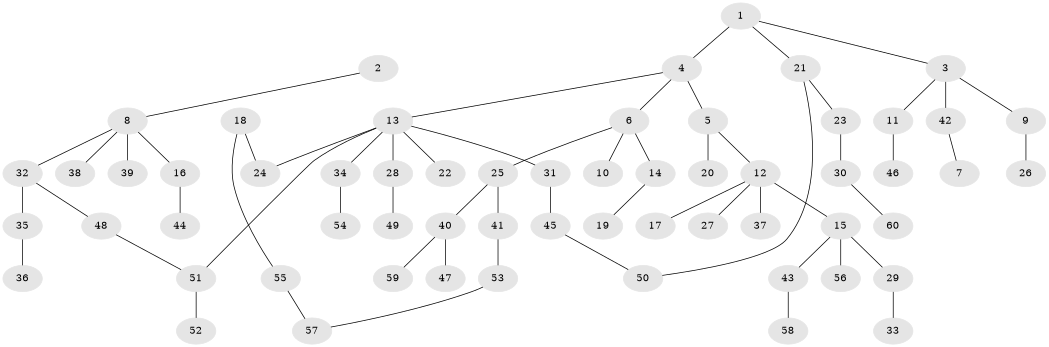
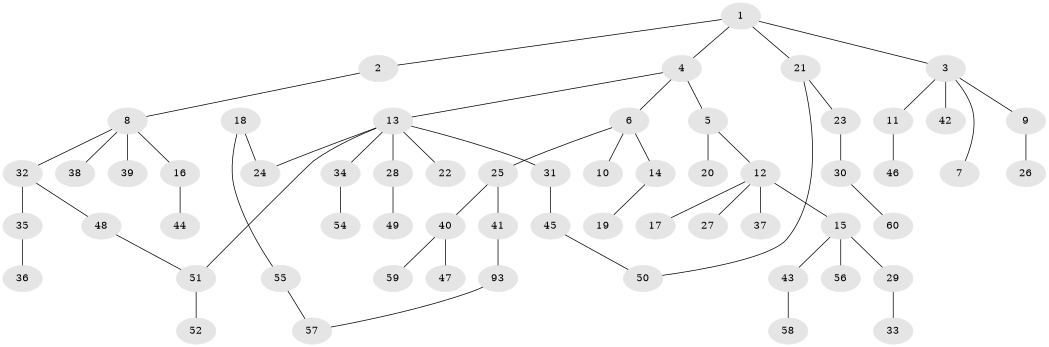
edge "1" -- "2": added
edge "42" -- "7": now "3" -- "7"
node "53": label "53" -> "93"
